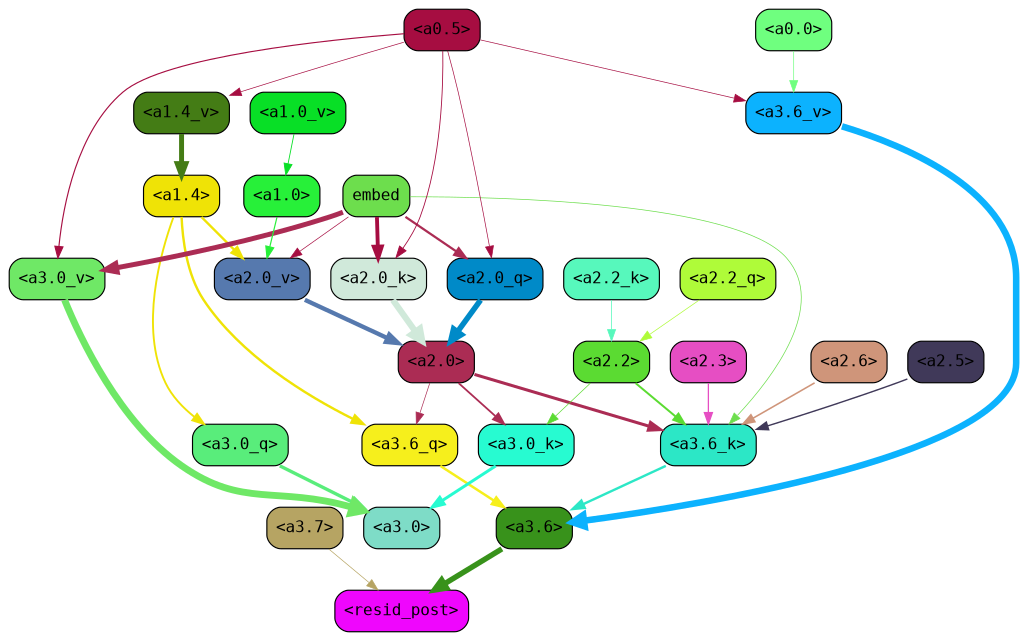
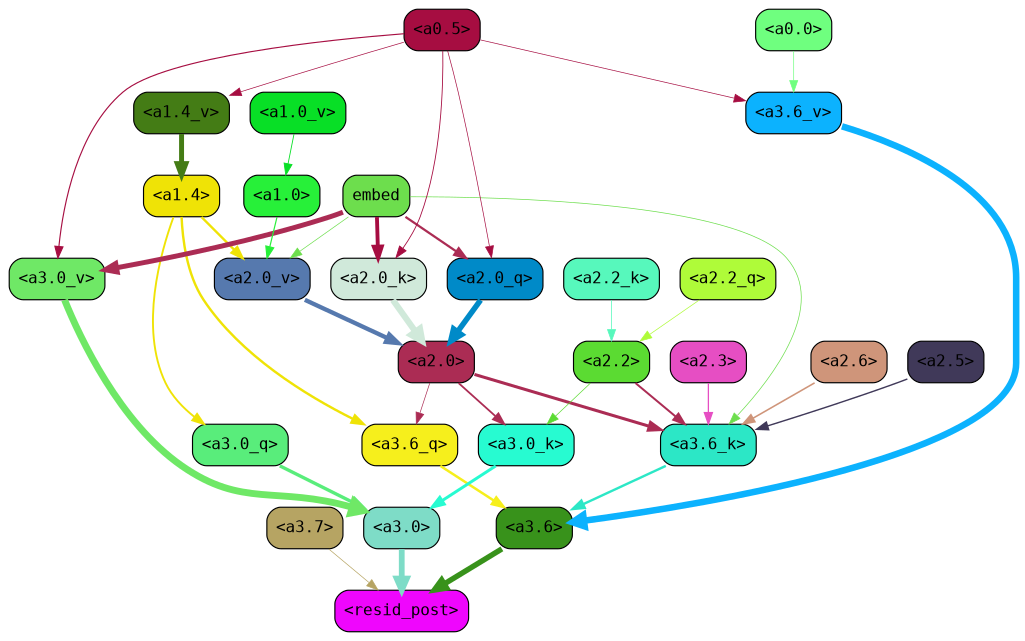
edge "embed" -> "<a2.0_v>": color #a60d41 -> #6dde4d
edge "<a2.2>" -> "<a3.6_k>": color #5bdb32 -> #ab2c54
edge "<a3.0>" -> "<resid_post>": added
